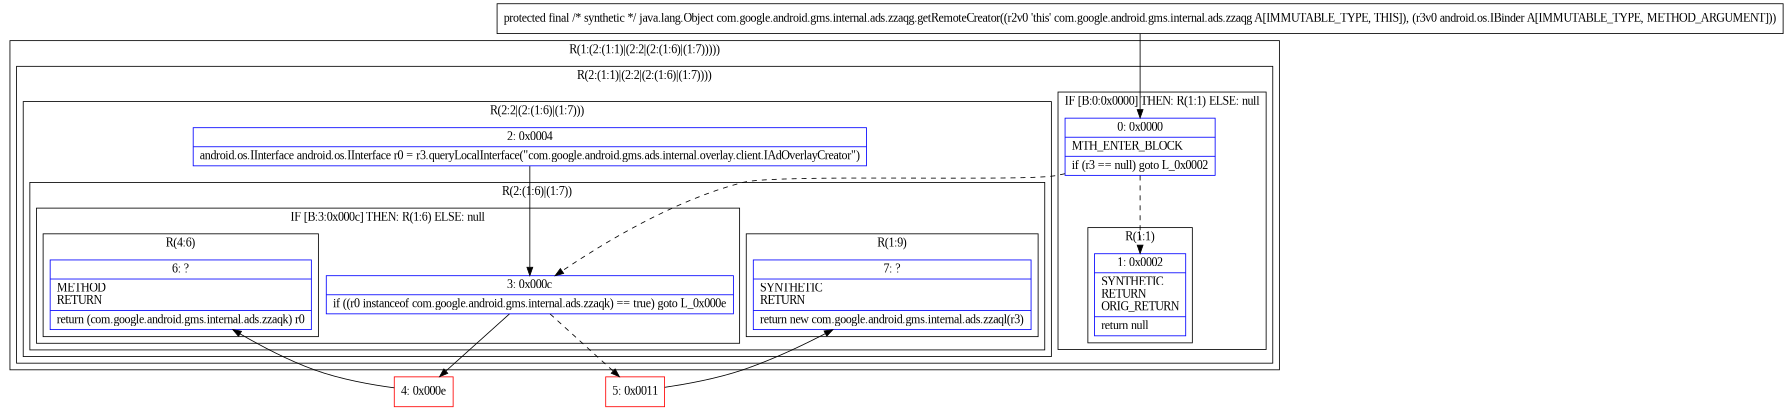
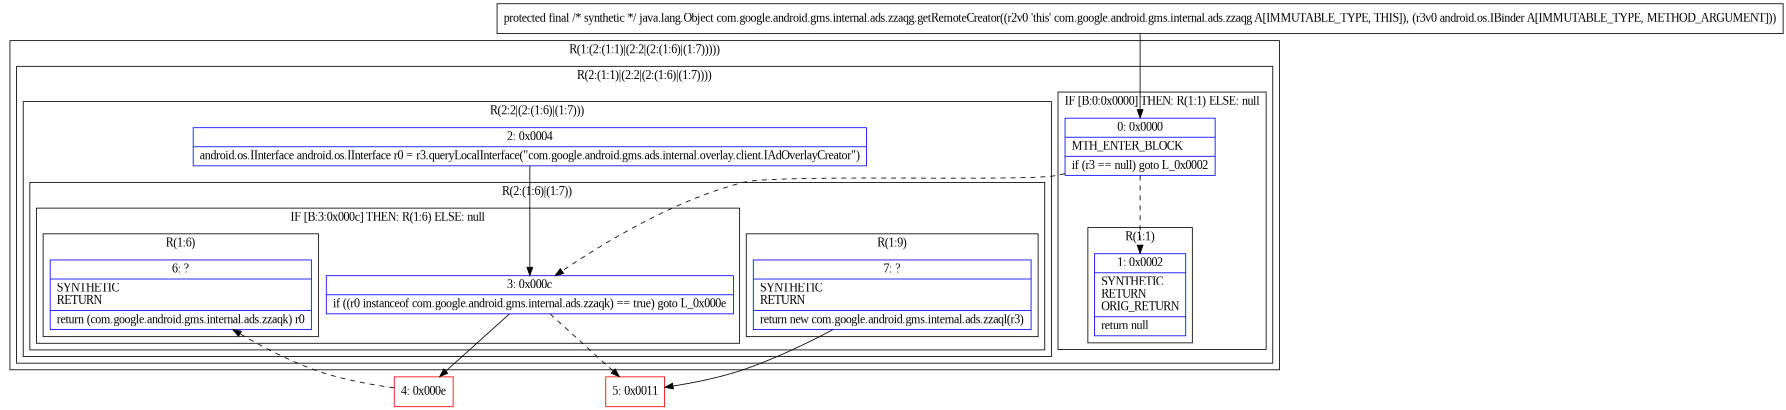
cluster "R(4:6)": label "R(4:6)" -> "R(1:6)"
node "6: ?": text "METHOD" -> "SYNTHETIC"
edge "4: 0x000e" -> "6: ?": style solid -> dashed
edge "5: 0x0011" -> "7: ?": reversed
